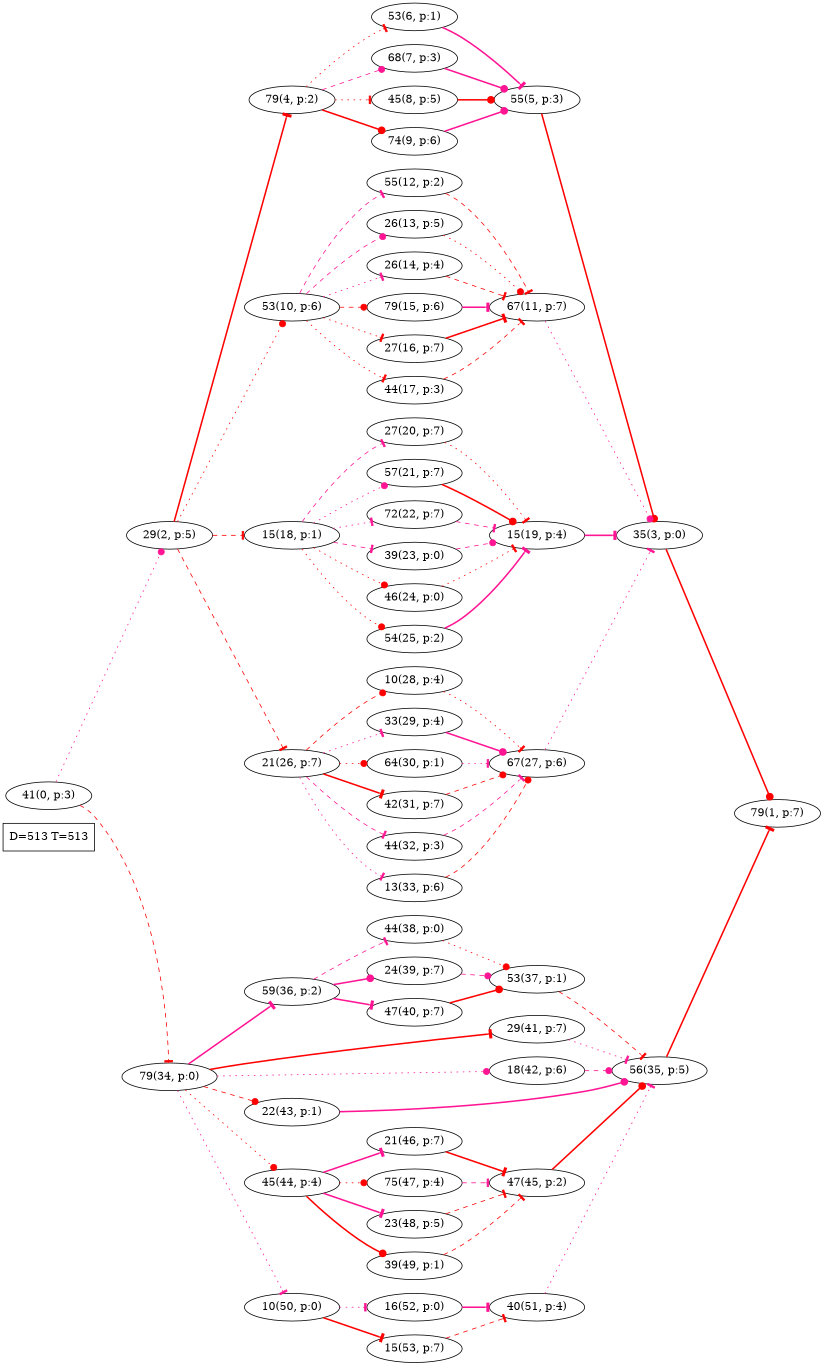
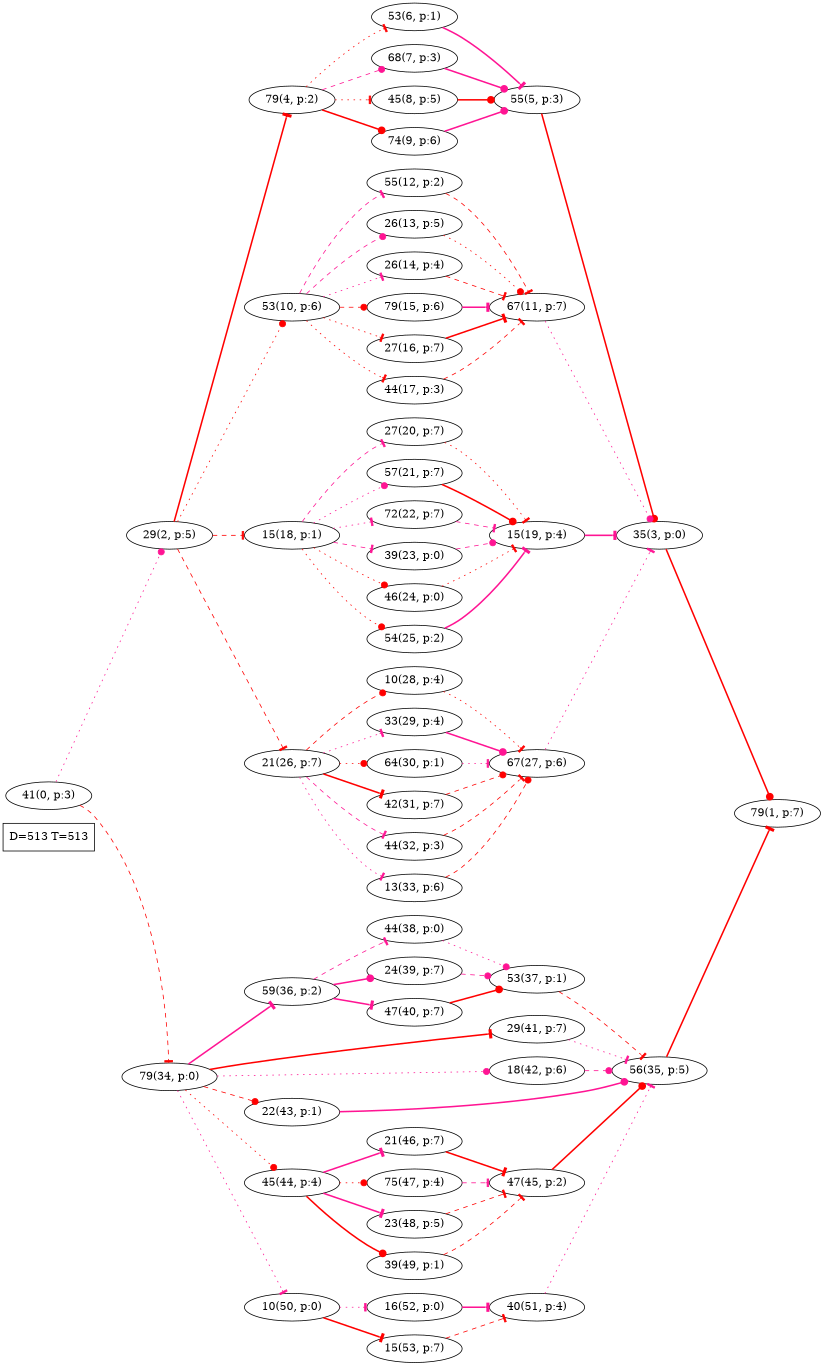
edge "44(32, p:3)" -> "67(27, p:6)": color deeppink -> red
edge "44(38, p:0)" -> "53(37, p:1)": color red -> deeppink
